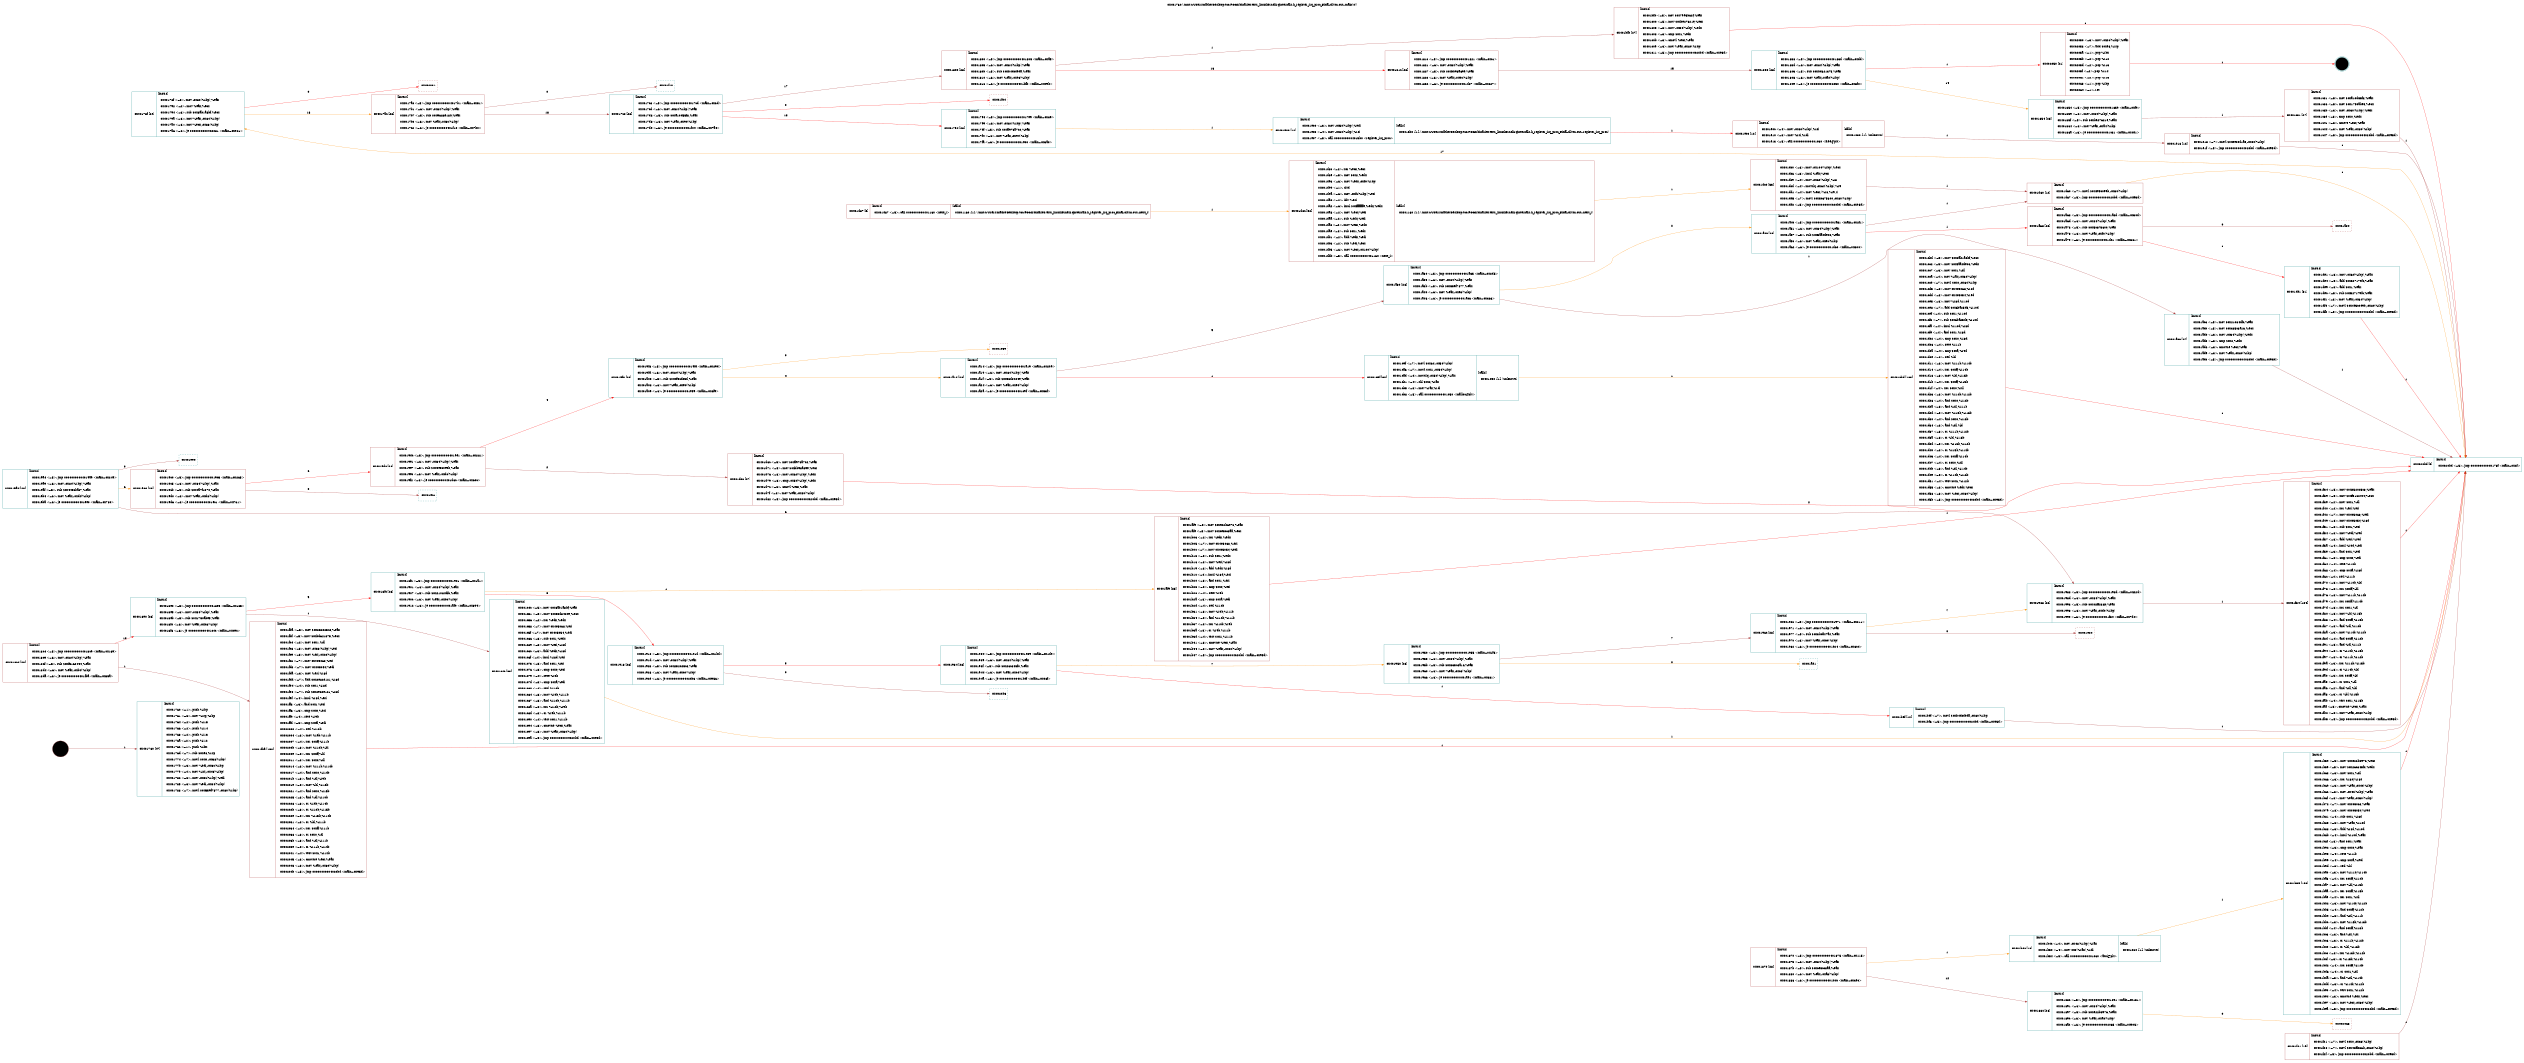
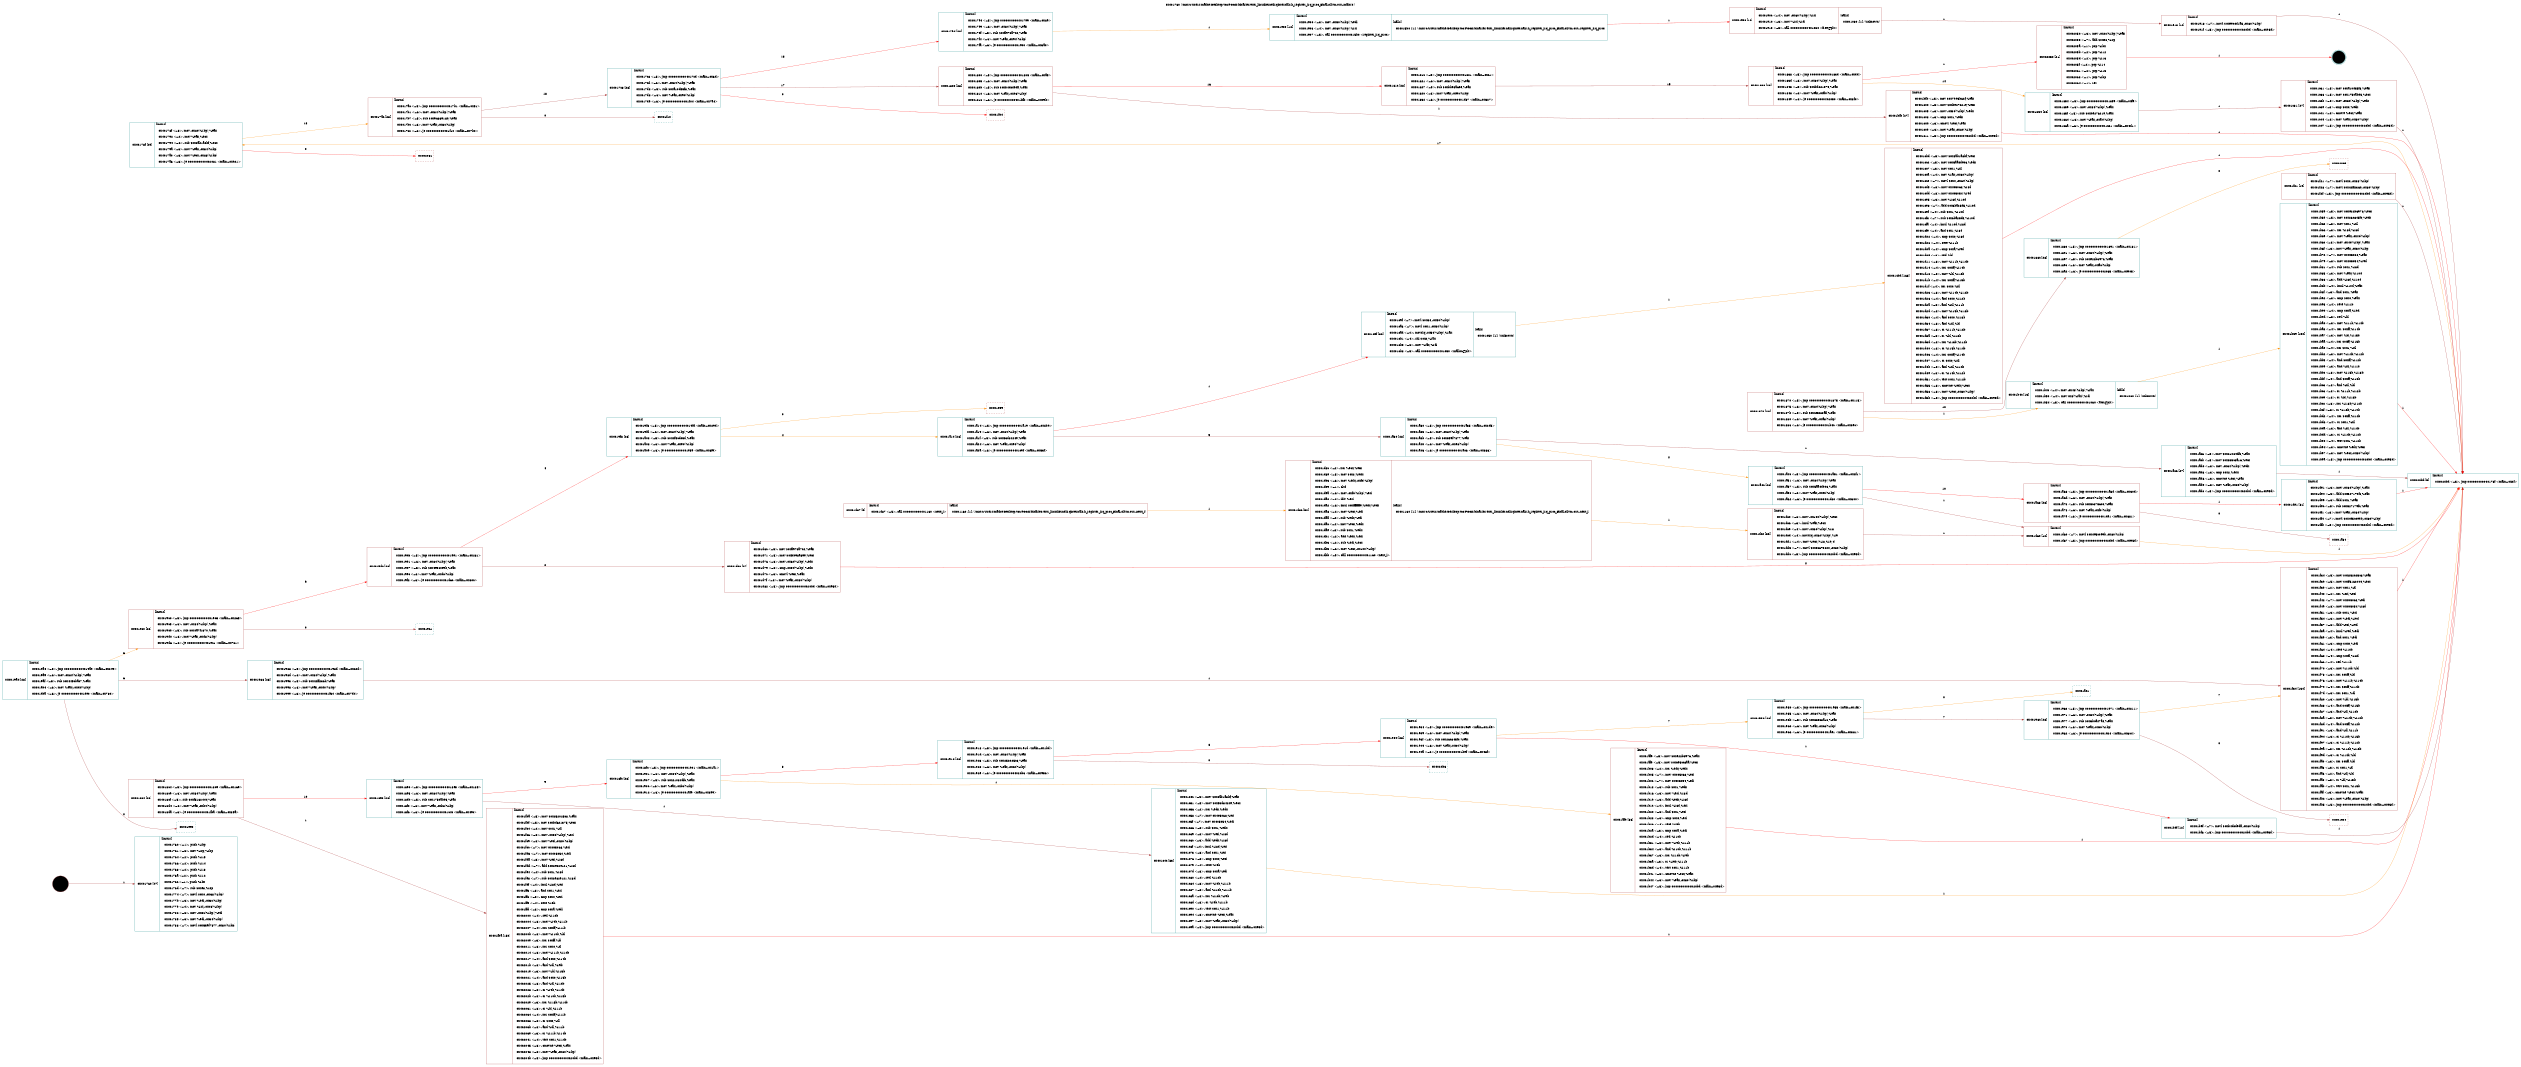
node "0x401838 [28]": color teal -> brown
edge "0x401a4c [28]" -> "0x401a68 [28]": label " 1" -> " 10"
edge "0x40196c [28]" -> "0x401988 [28]": now "0x40196c [28]" -> "0x401f34 [134]"
